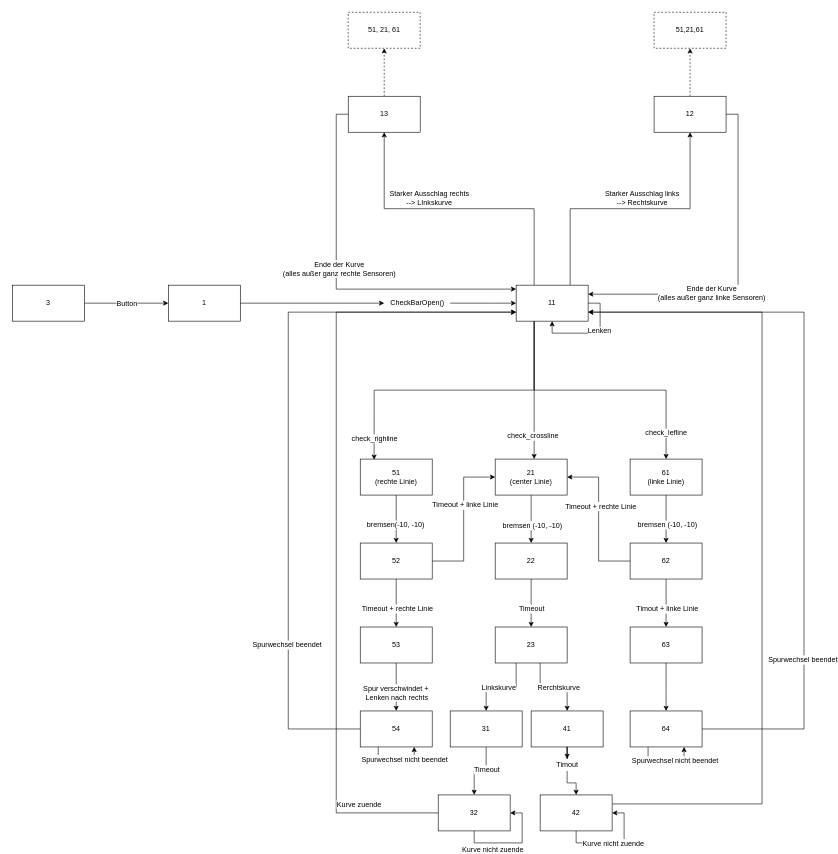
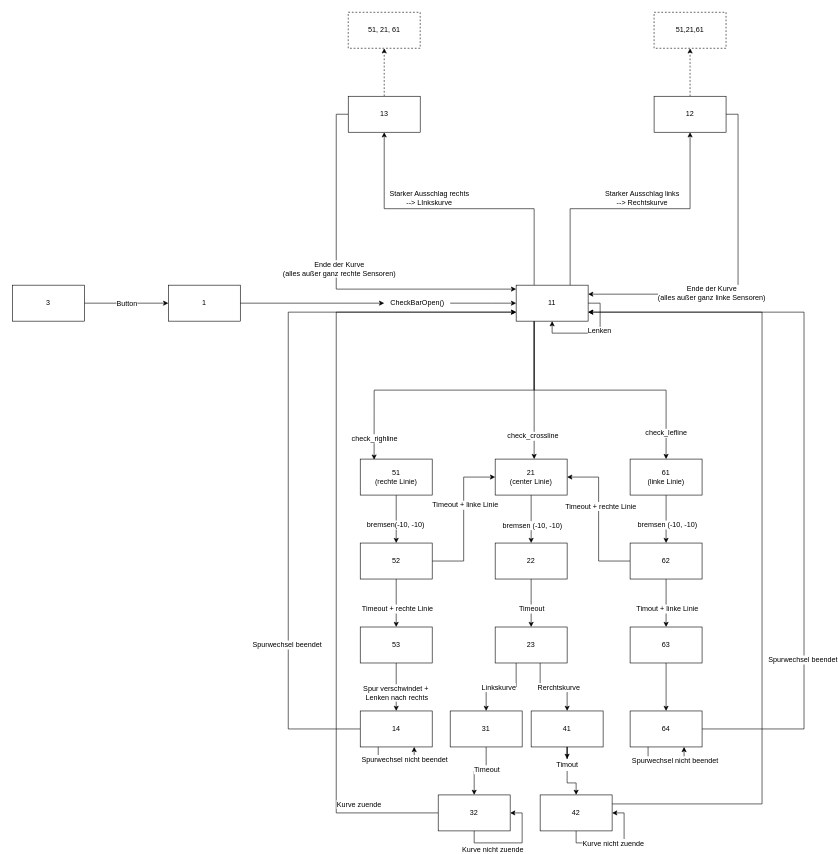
node "54": label "54" -> "14"
